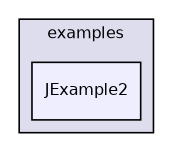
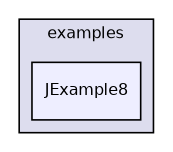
node "JExample2": label "JExample2" -> "JExample8"
